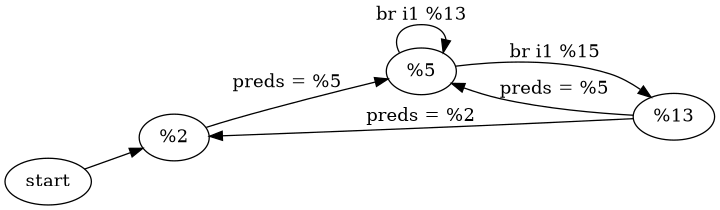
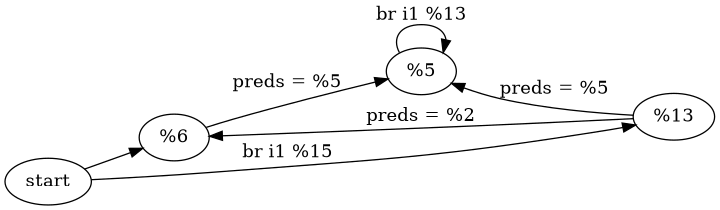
edge "%5" -> "%13": now "start" -> "%13"
node "%2": label "%2" -> "%6"
